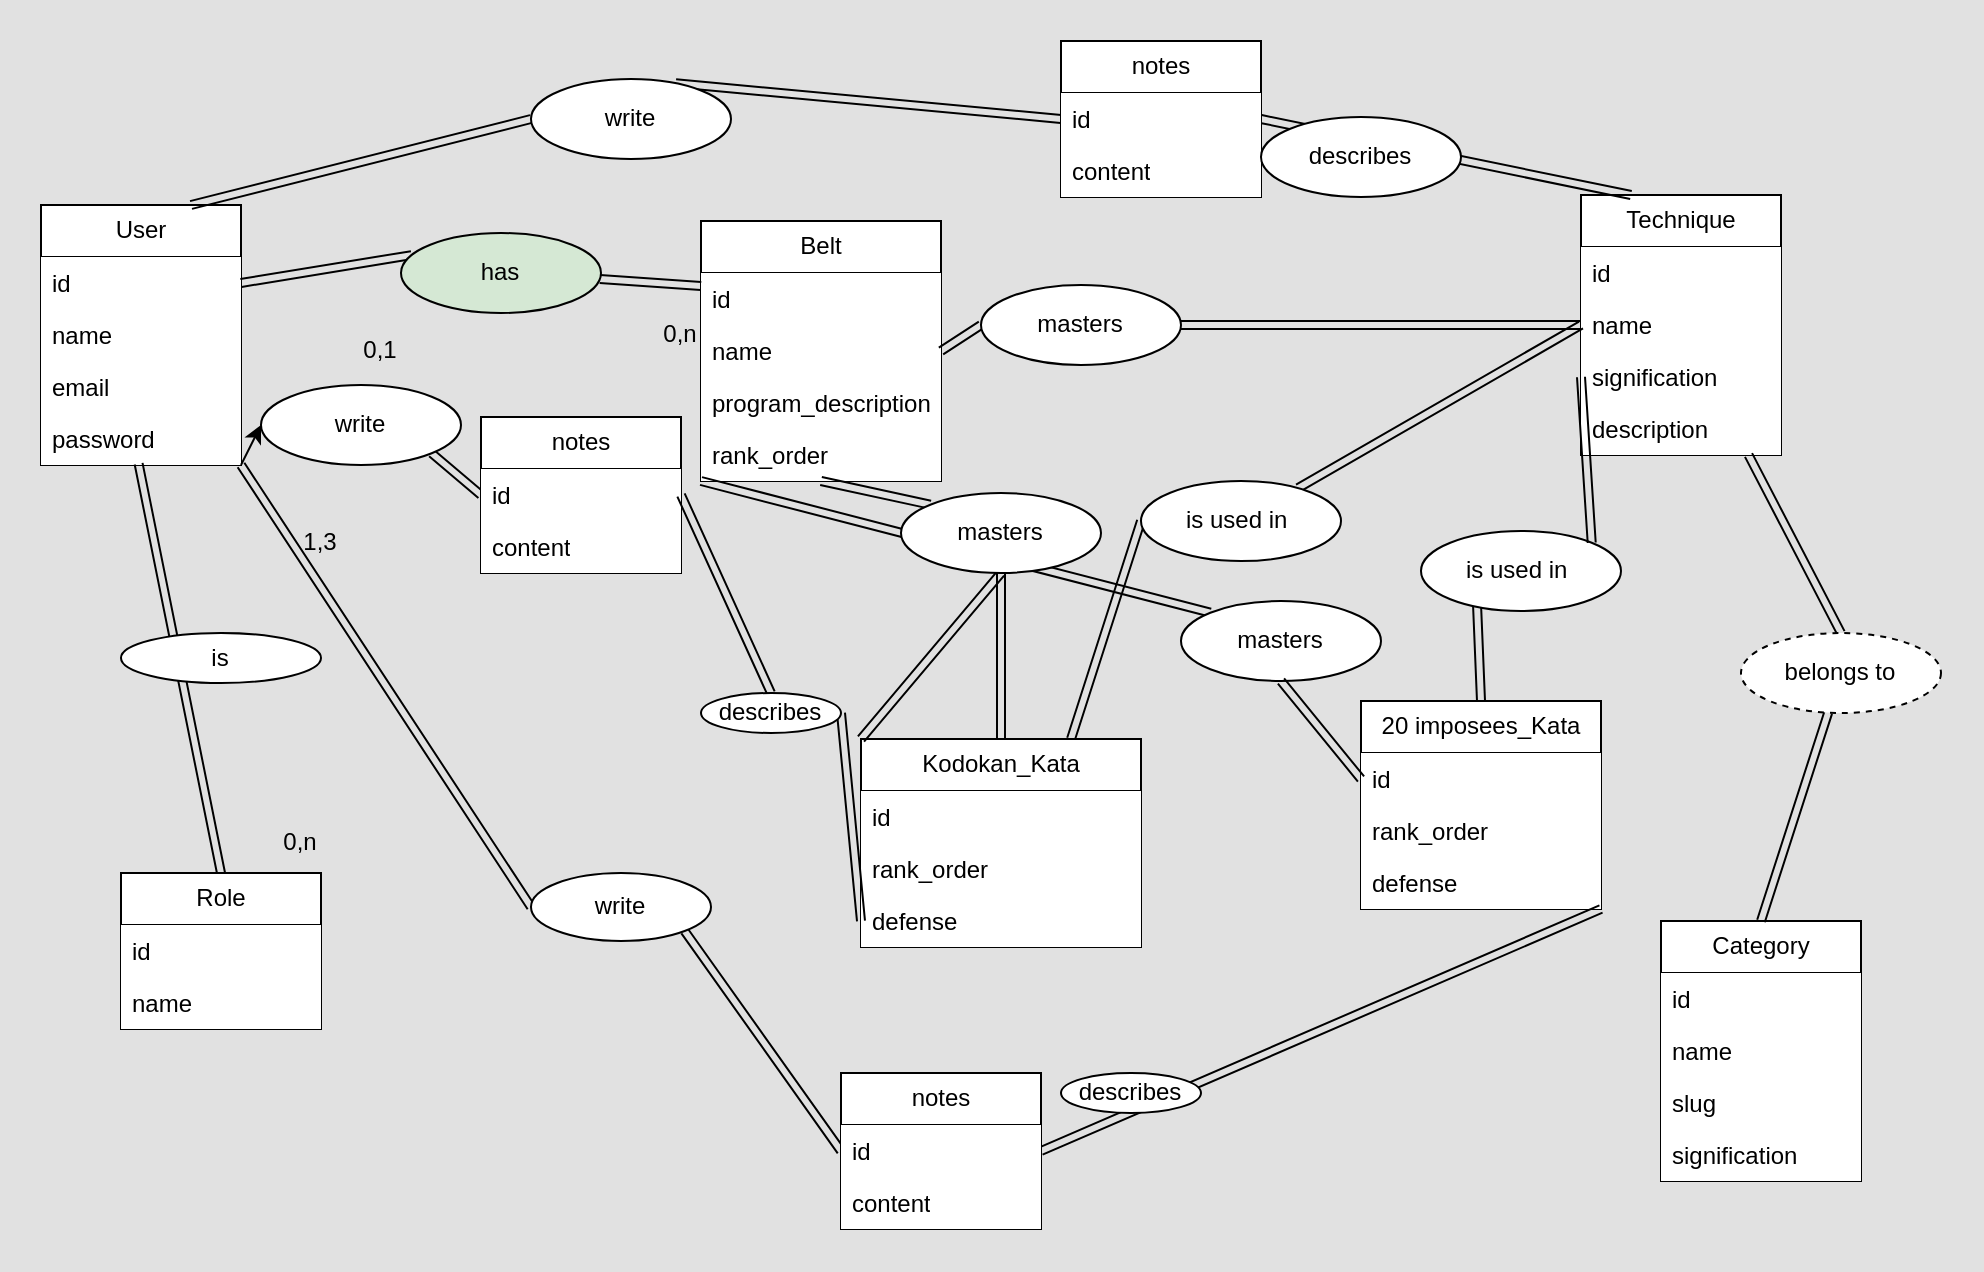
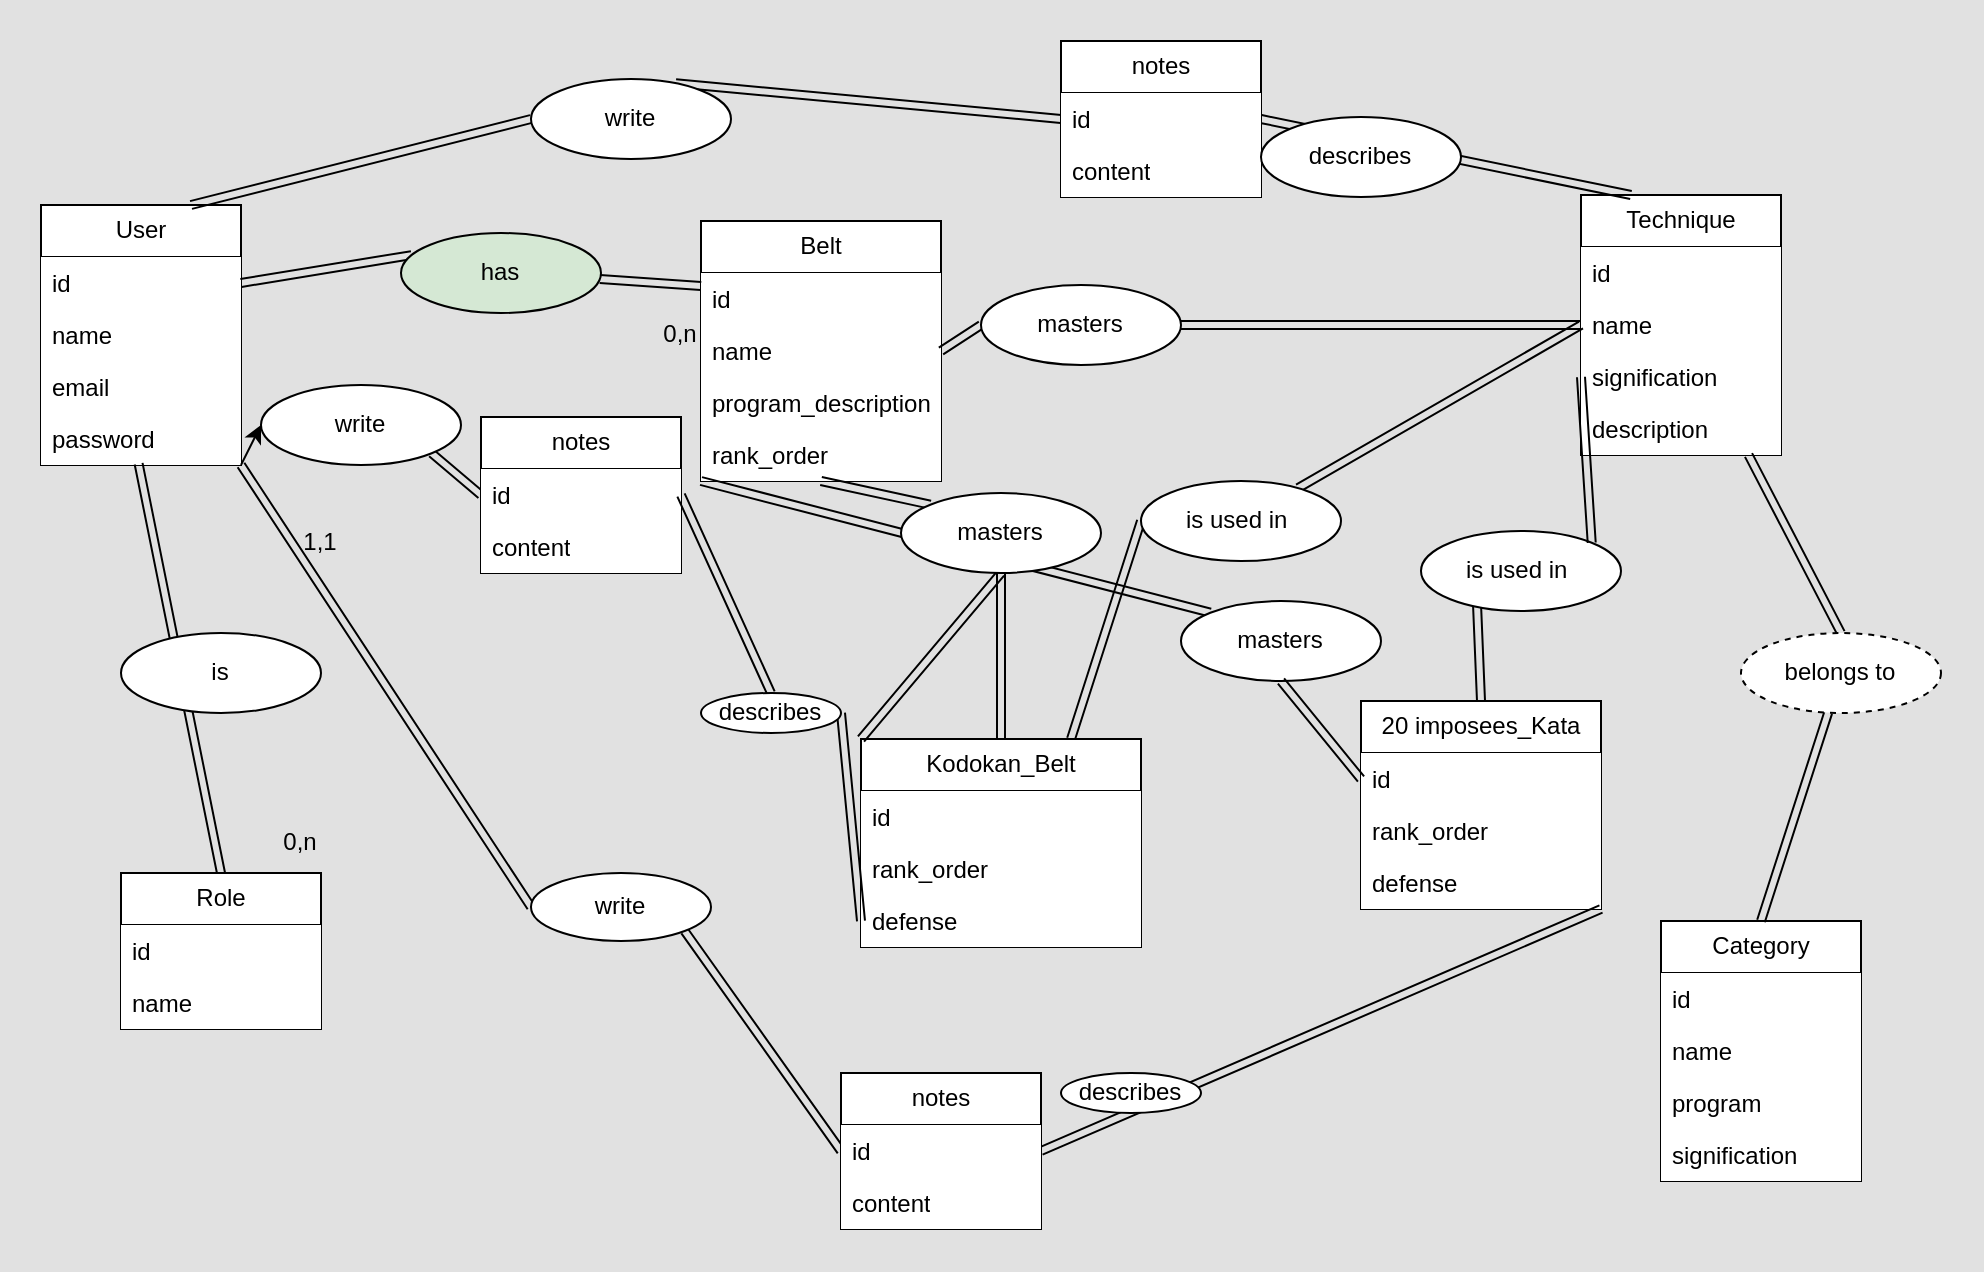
node "0,1": removed
node "1,3": label "1,3" -> "1,1"
node "is": size 200x50 -> 200x80
node "Kodokan_Kata": label "Kodokan_Kata" -> "Kodokan_Belt"
node "slug": label "slug" -> "program"
